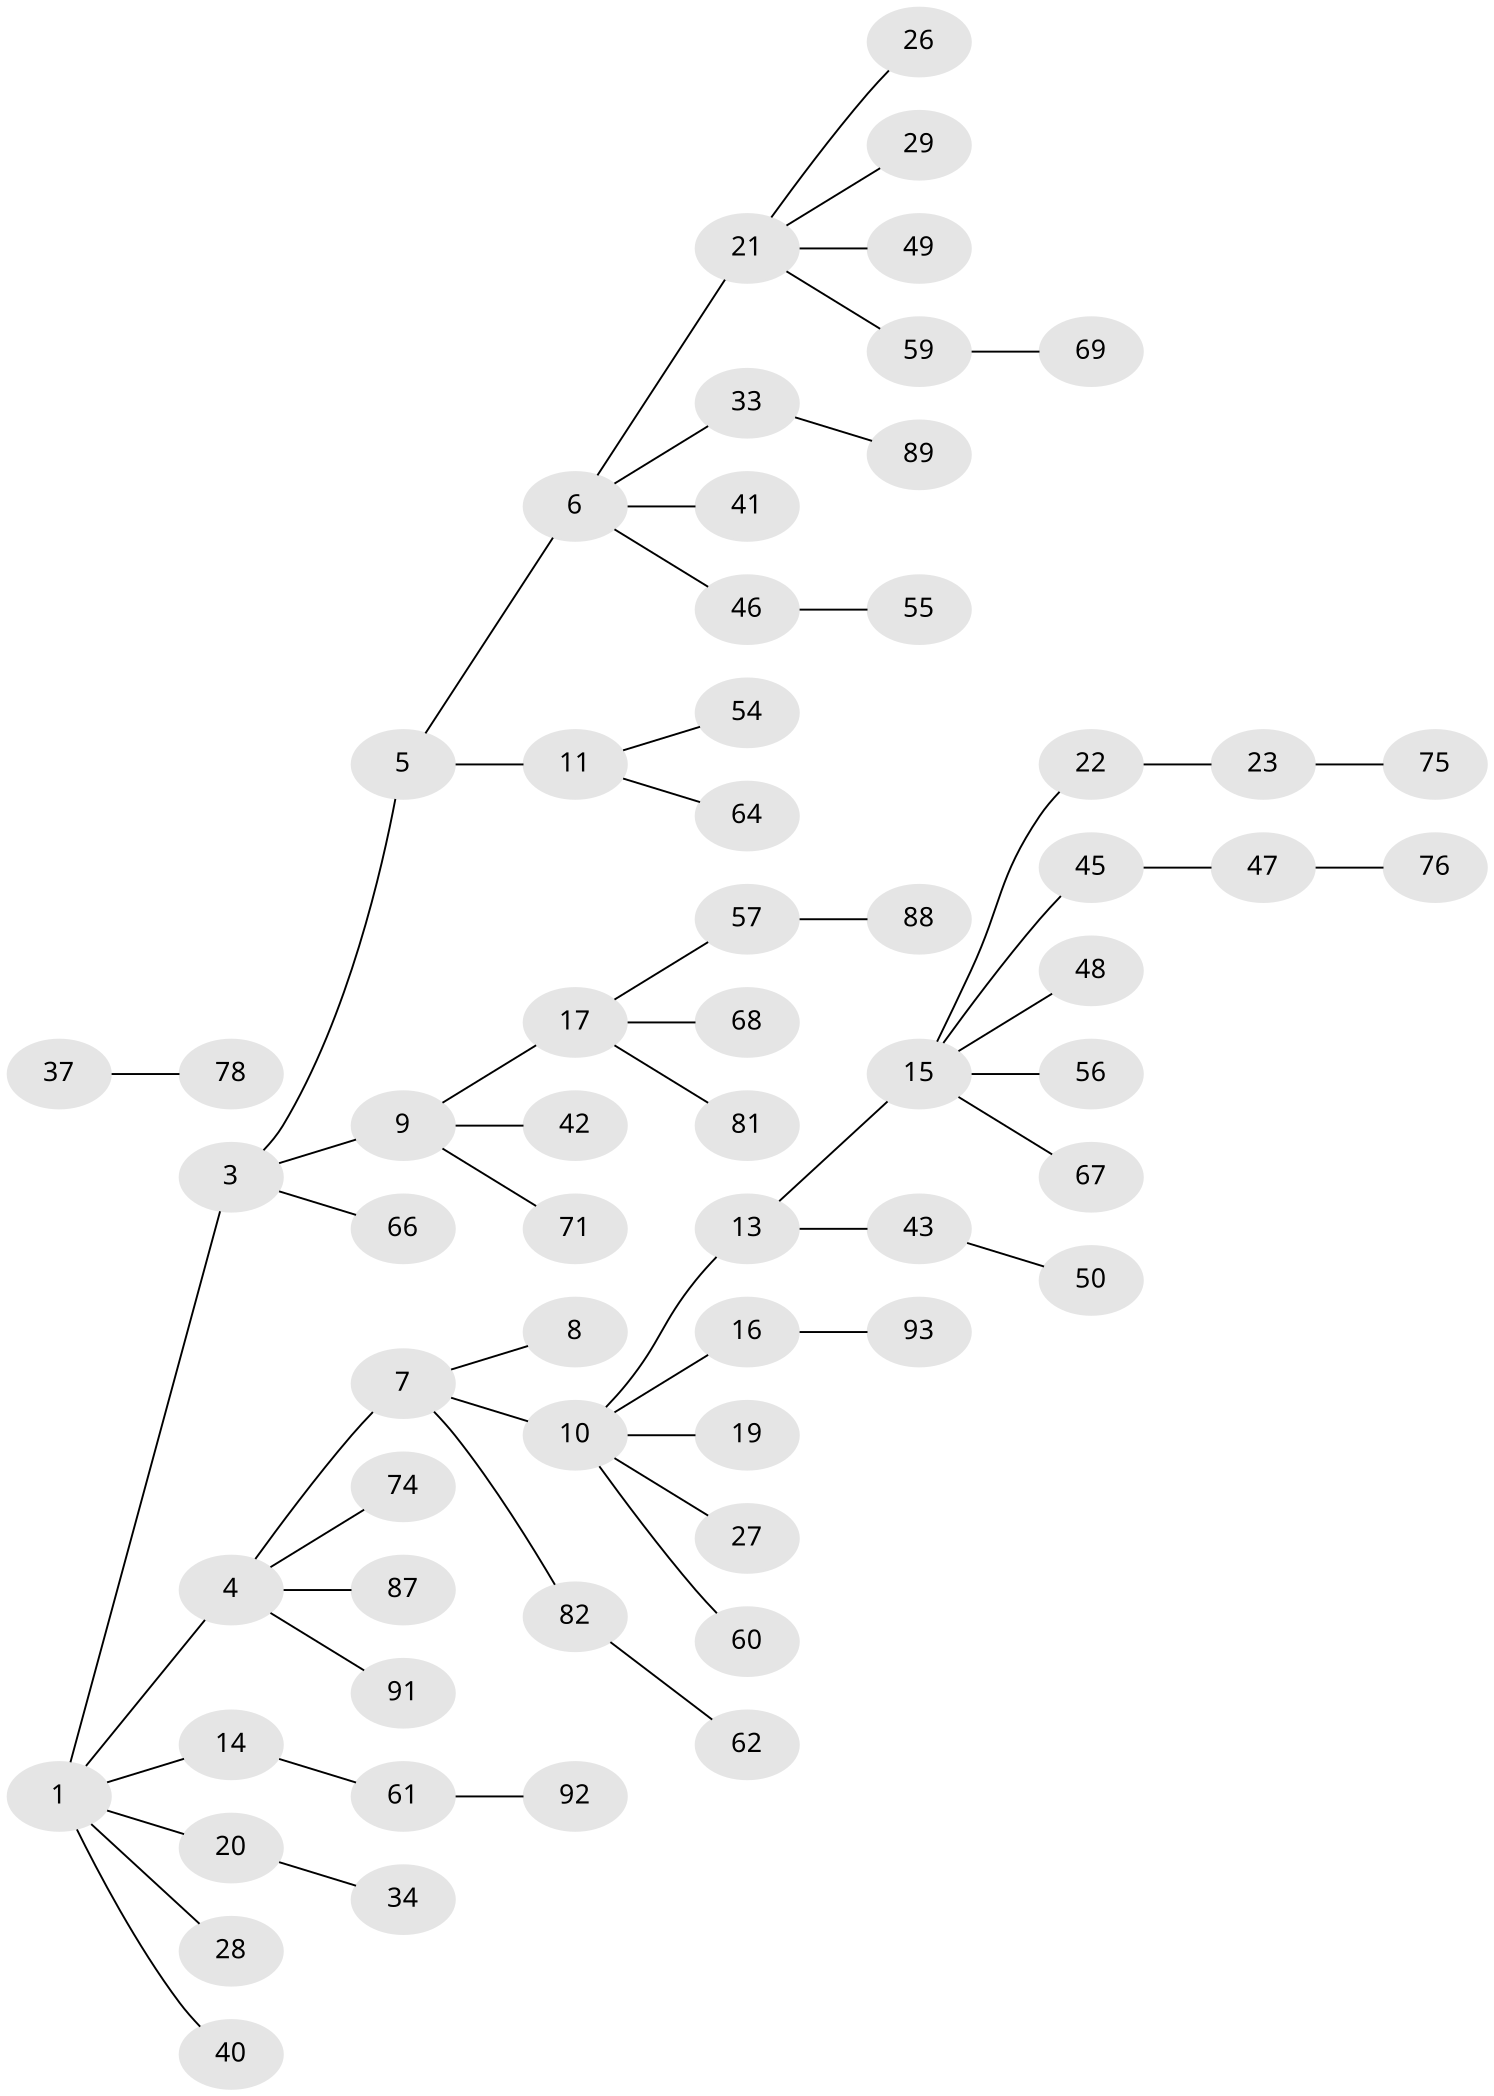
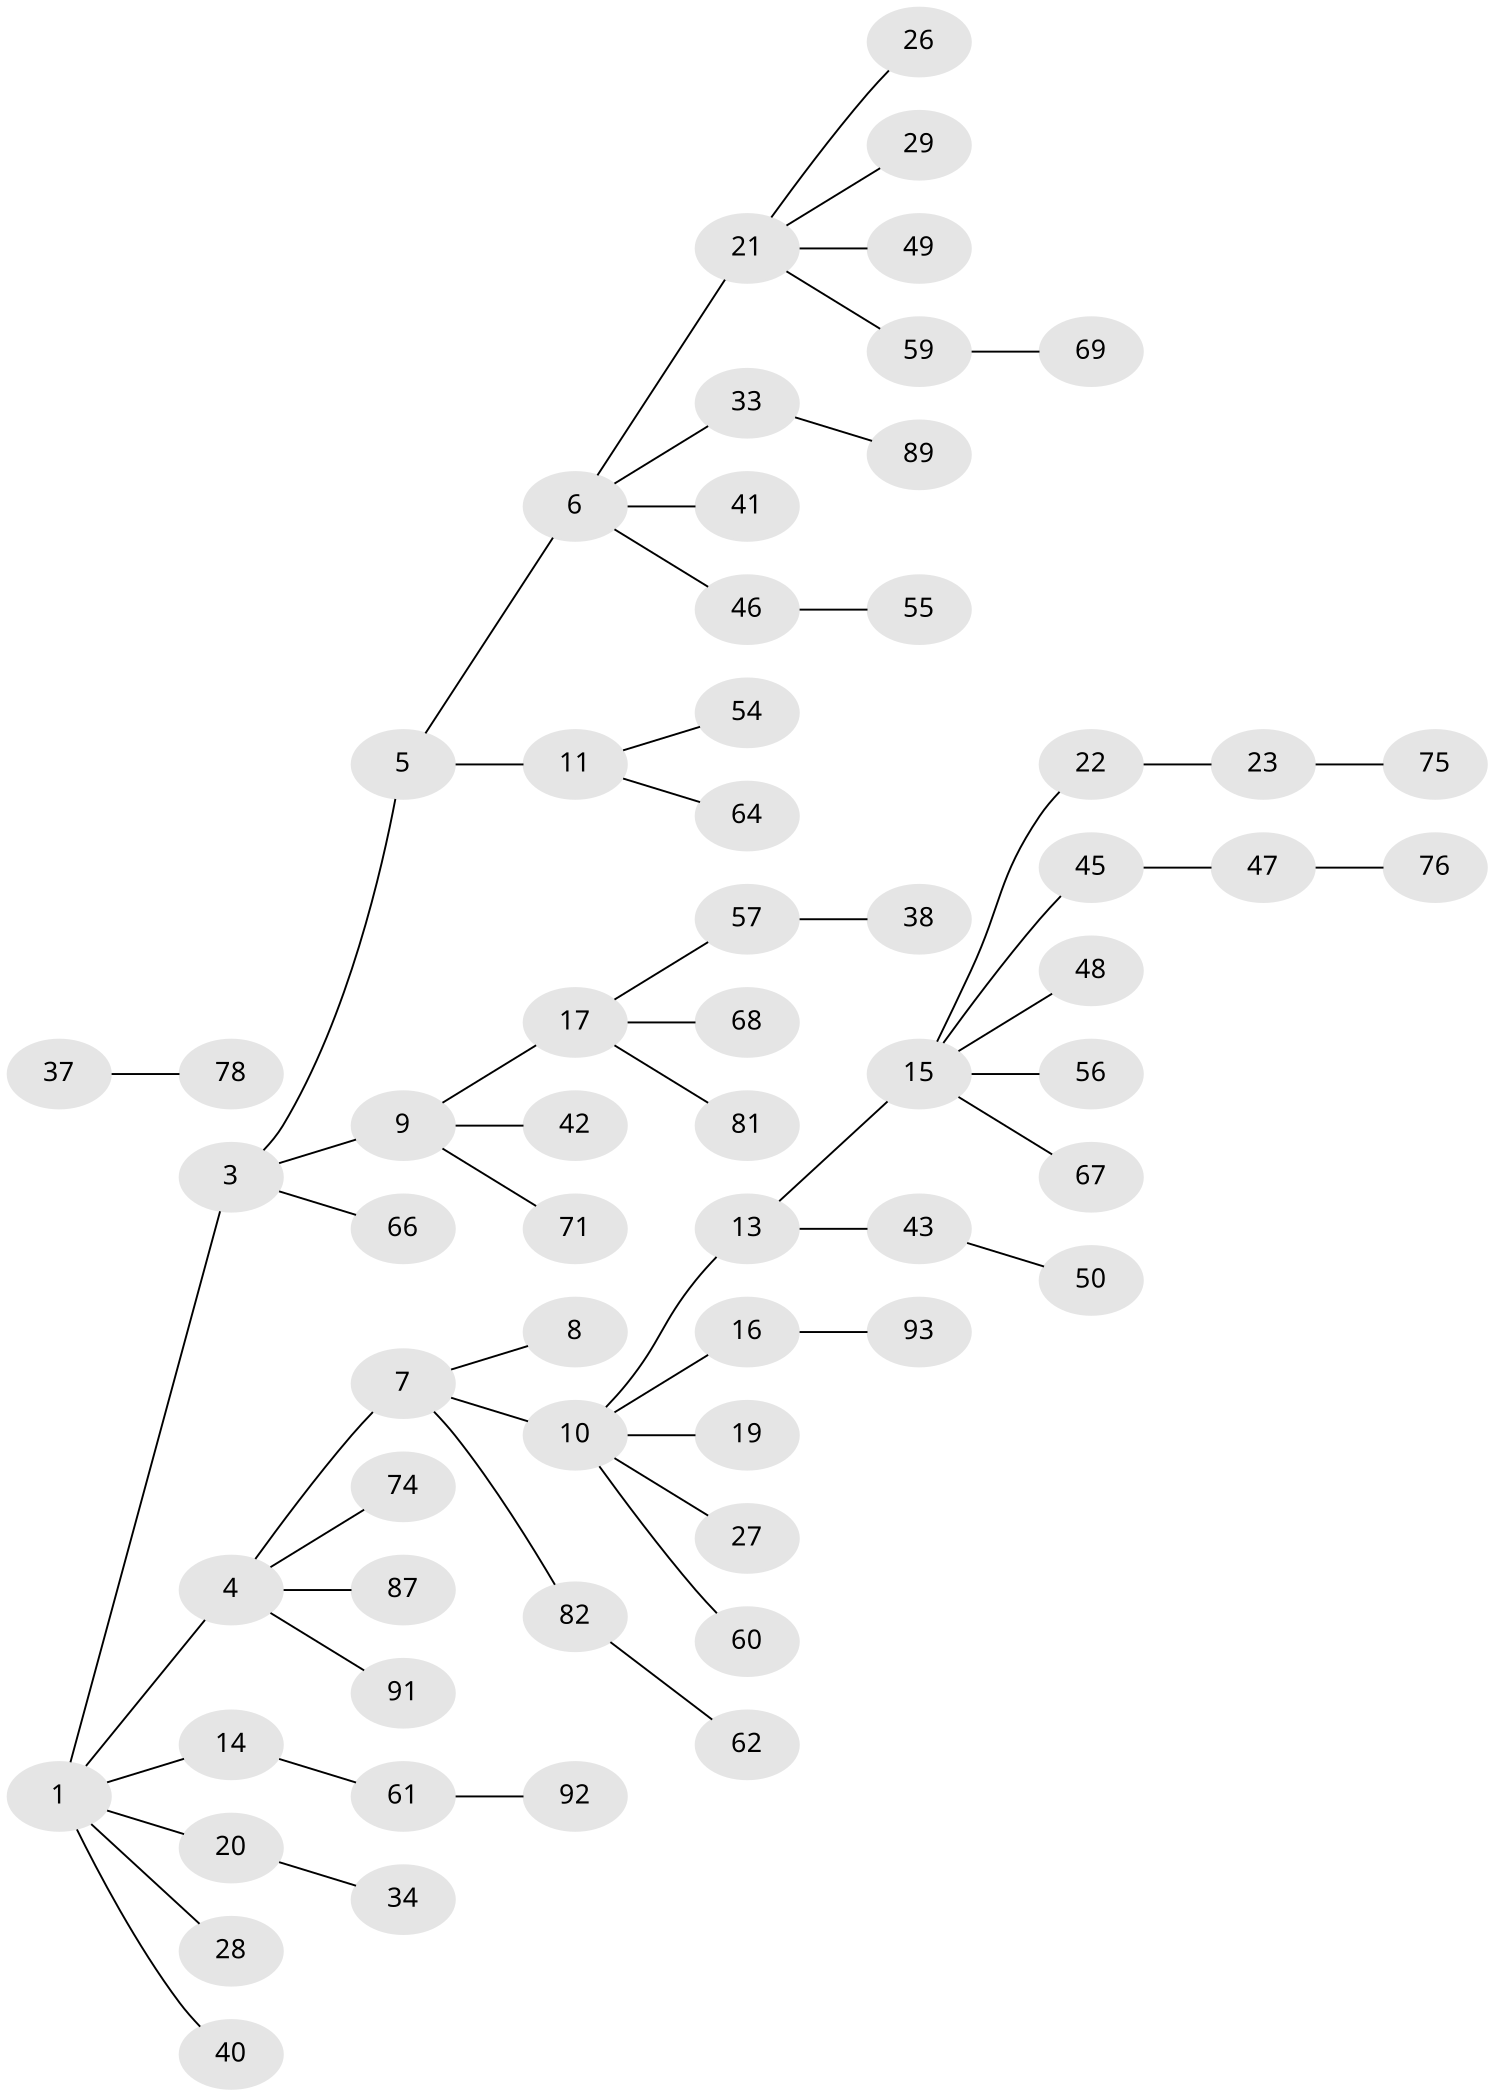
node "88": label "88" -> "38"
